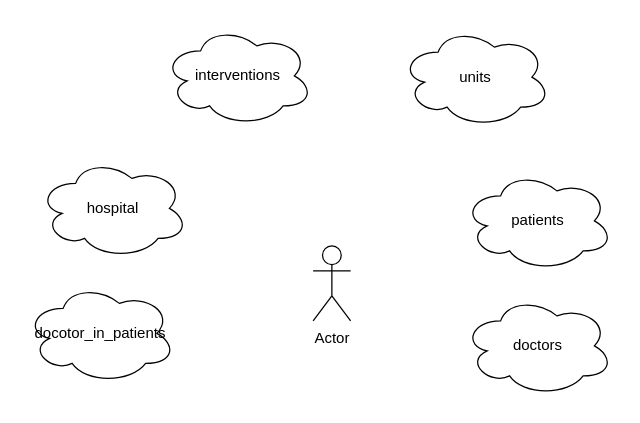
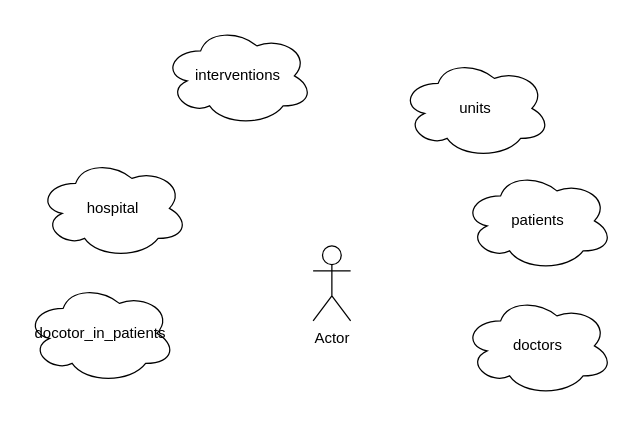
node "units": moved (476, 77) -> (476, 108)
